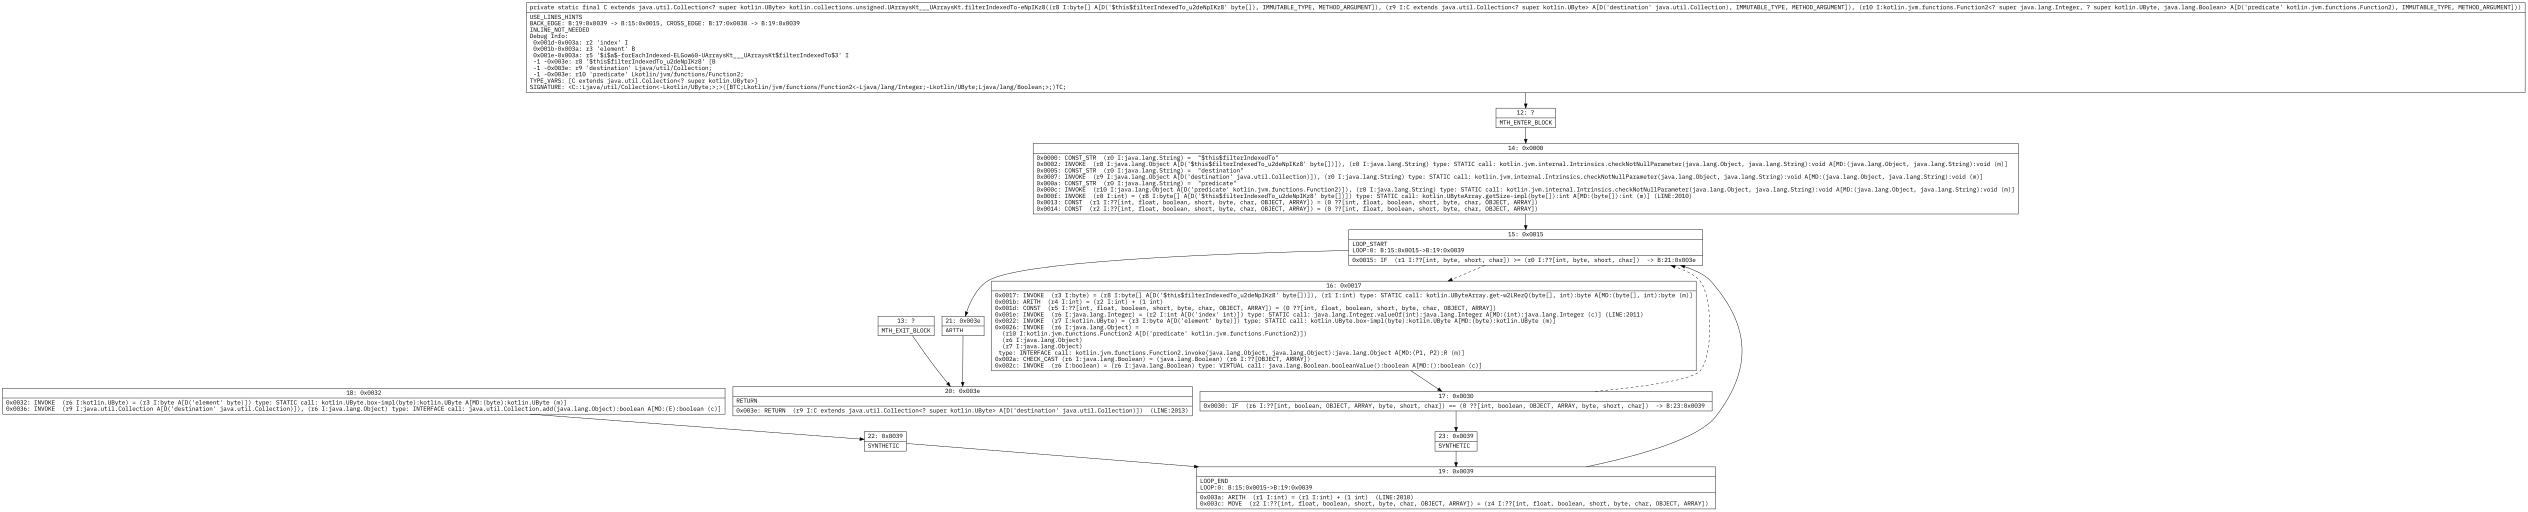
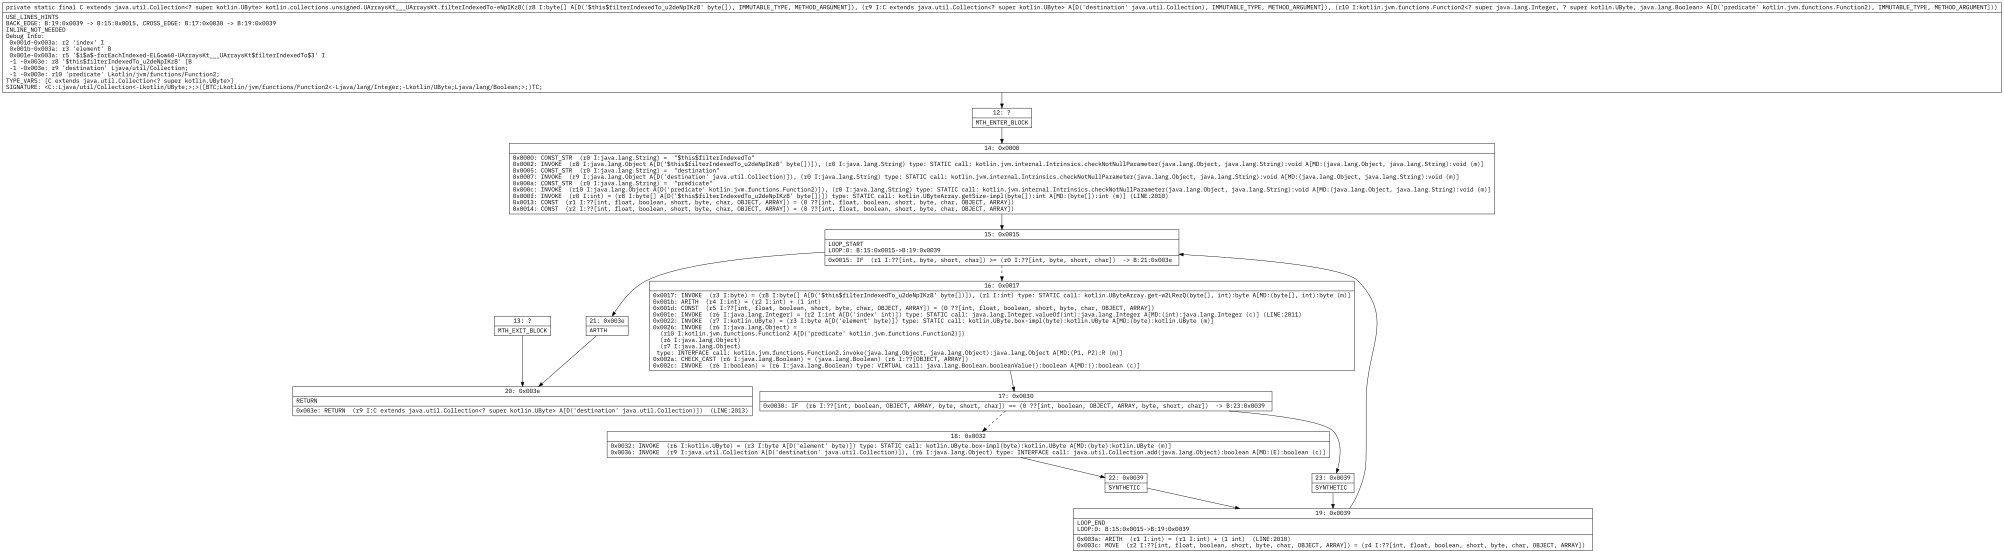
edge "17: 0x0030" -> "15: 0x0015": now "17: 0x0030" -> "18: 0x0032"
